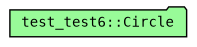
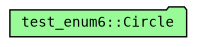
node "test_test6::Circle": label "test_test6::Circle" -> "test_enum6::Circle"
